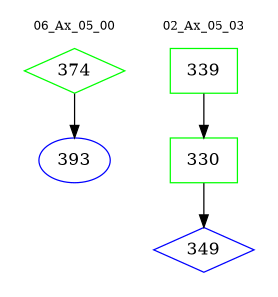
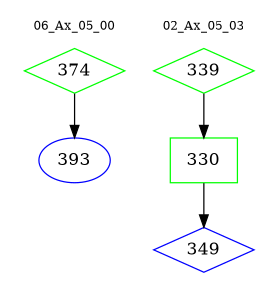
node "339": shape box -> diamond
